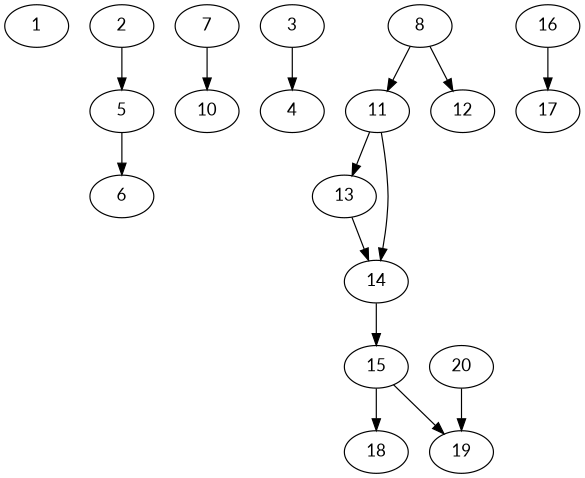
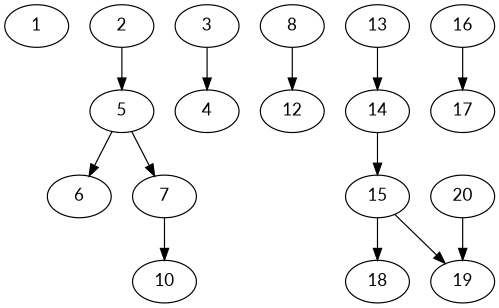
node "11": removed
edge "5" -> "7": added
